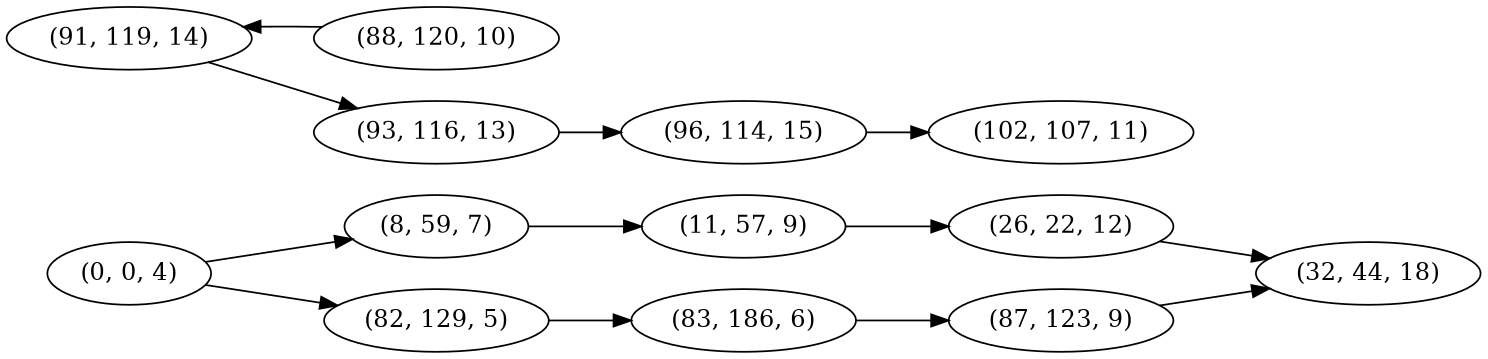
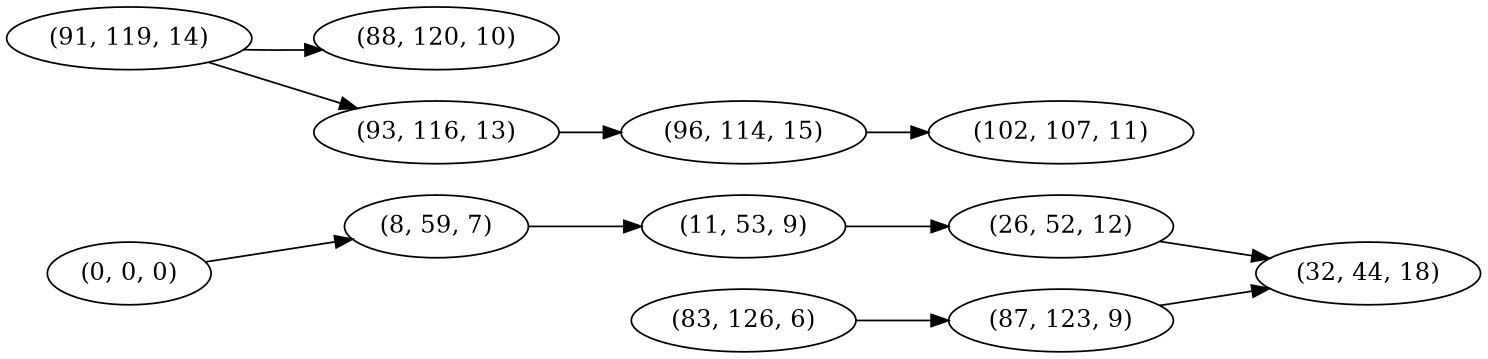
edge "(88, 120, 10)" -> "(91, 119, 14)": reversed
node "(11, 57, 9)": label "(11, 57, 9)" -> "(11, 53, 9)"
node "(26, 22, 12)": label "(26, 22, 12)" -> "(26, 52, 12)"
node "(0, 0, 4)": label "(0, 0, 4)" -> "(0, 0, 0)"
node "(82, 129, 5)": removed
node "(83, 186, 6)": label "(83, 186, 6)" -> "(83, 126, 6)"
